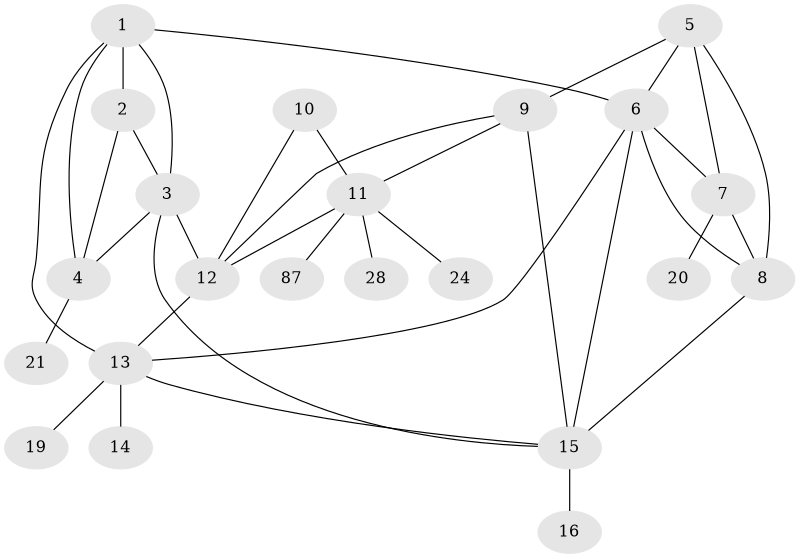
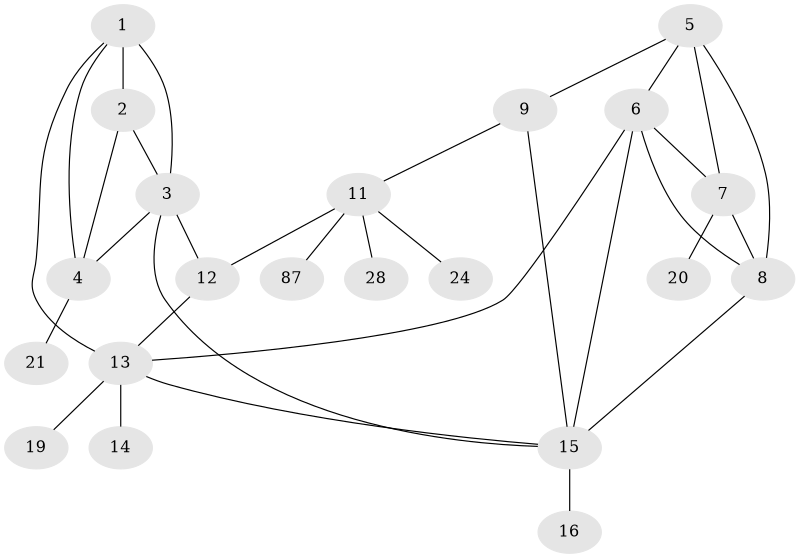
edge "1" -- "6": removed
node "10": removed
edge "9" -- "12": removed
